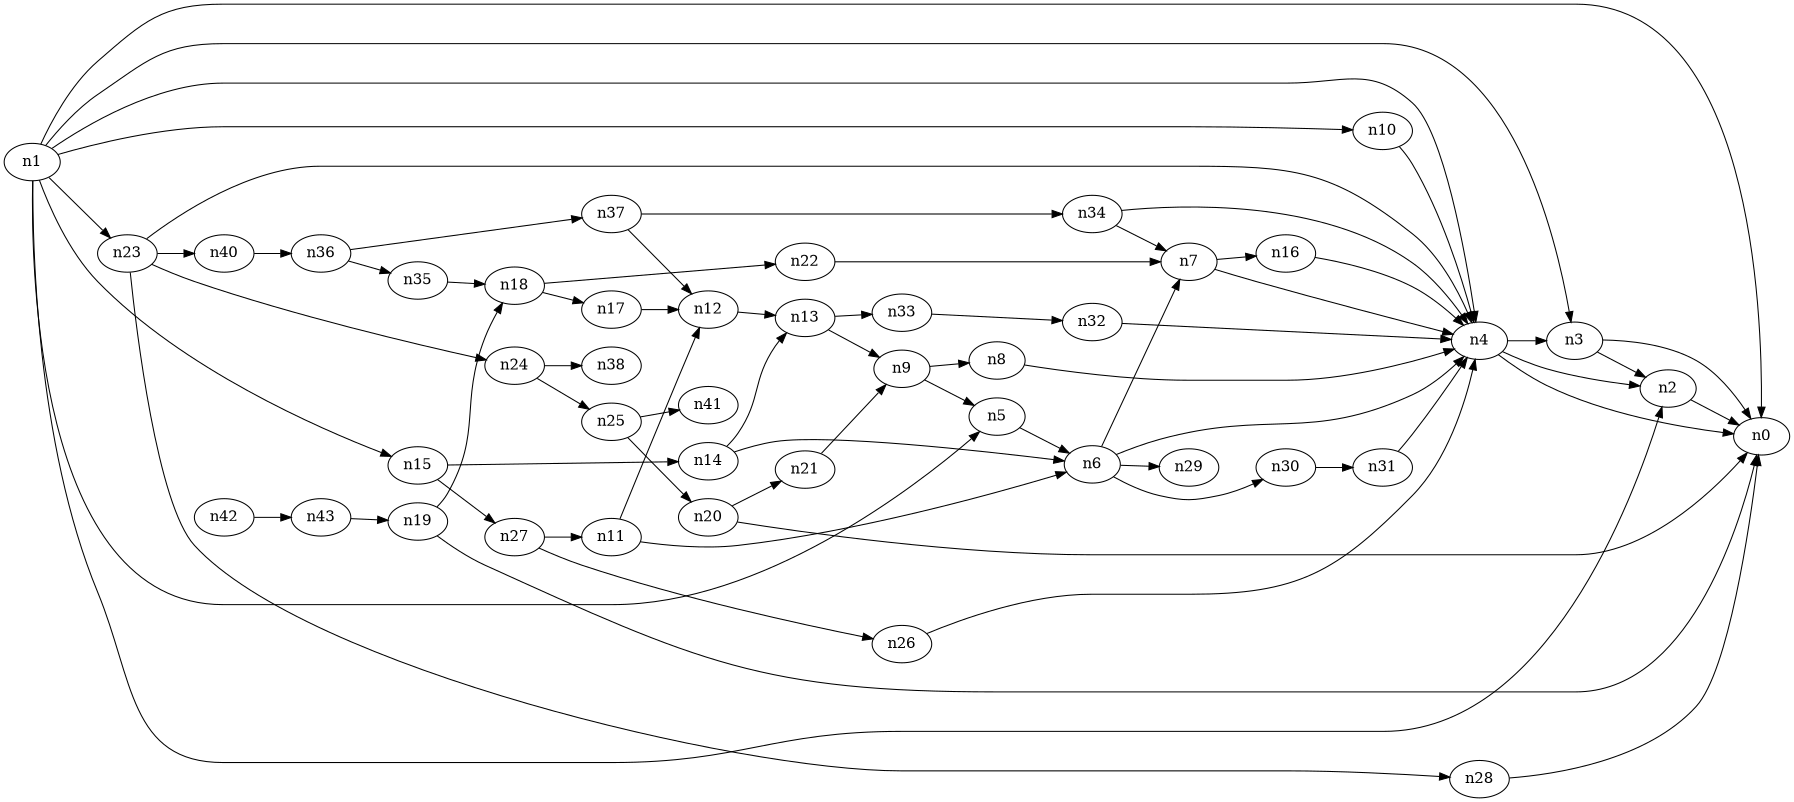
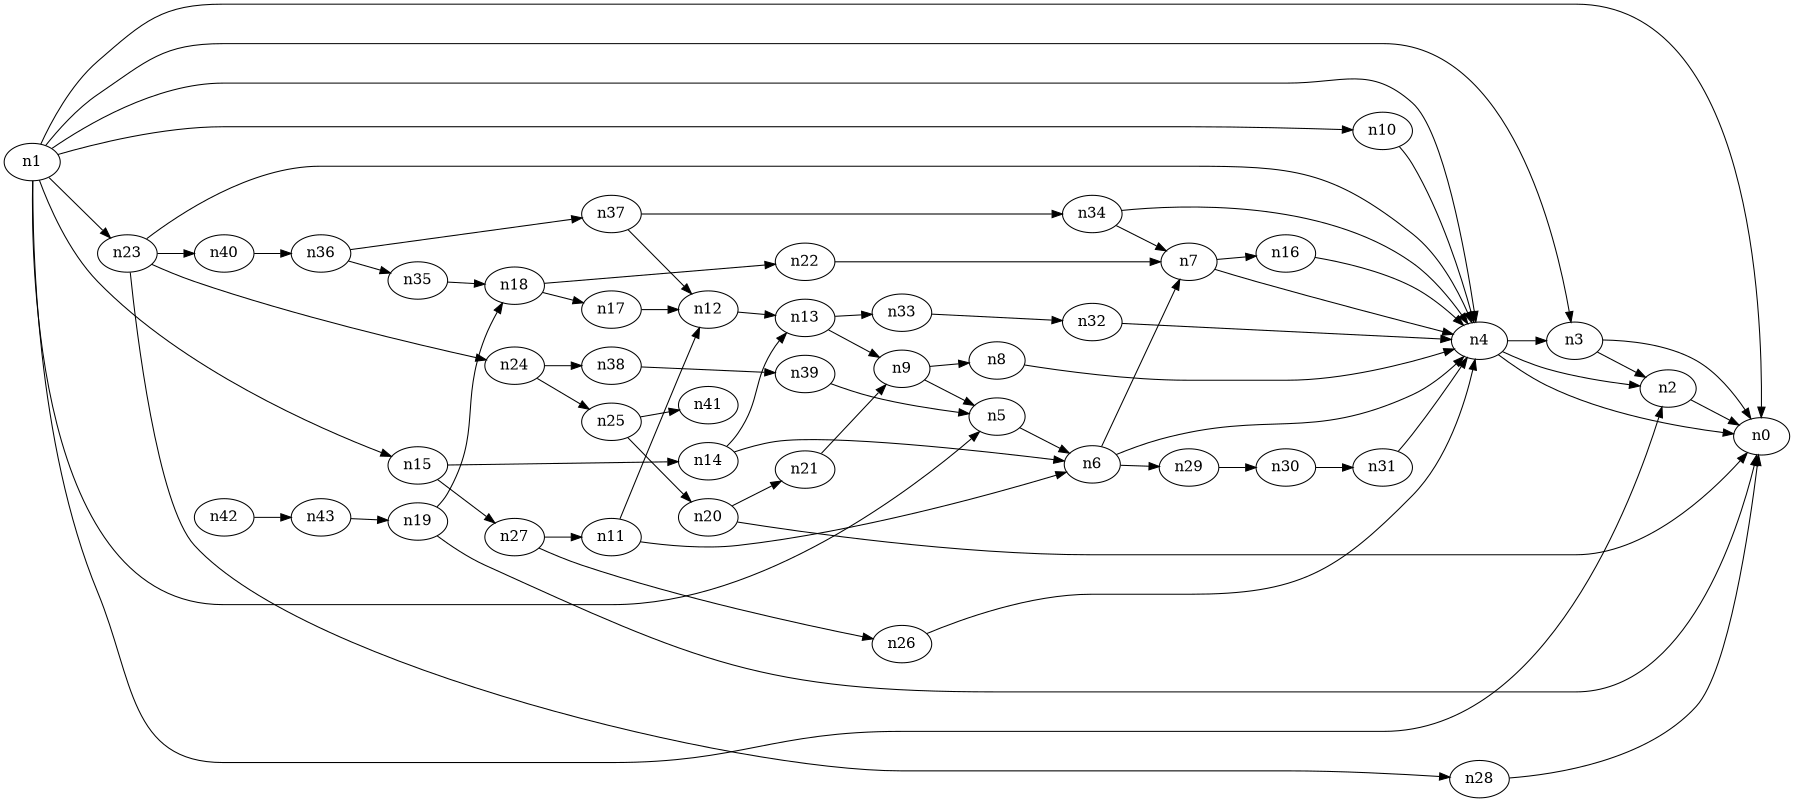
node "n39": added
edge "n6" -> "n30": now "n29" -> "n30"
